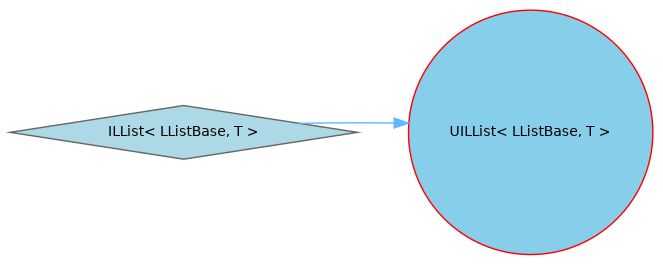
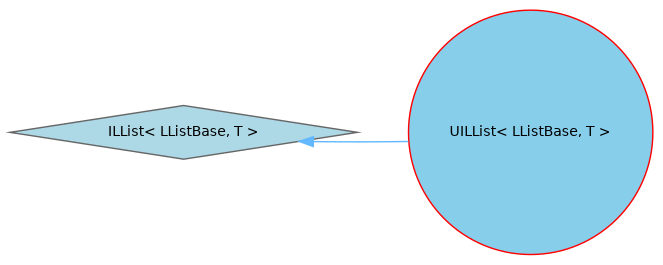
edge "ILList< LListBase, T >" -> "UILList< LListBase, T >": reversed
